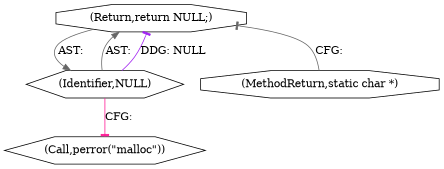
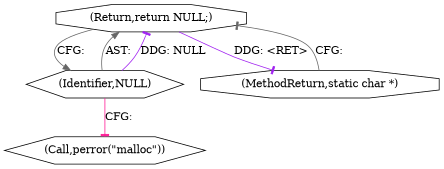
edge "(Return,return NULL;)" -> "(Identifier,NULL)": label "AST: " -> "CFG: "
edge "(Return,return NULL;)" -> "(MethodReturn,static char *)": added, label "DDG: <RET>"
